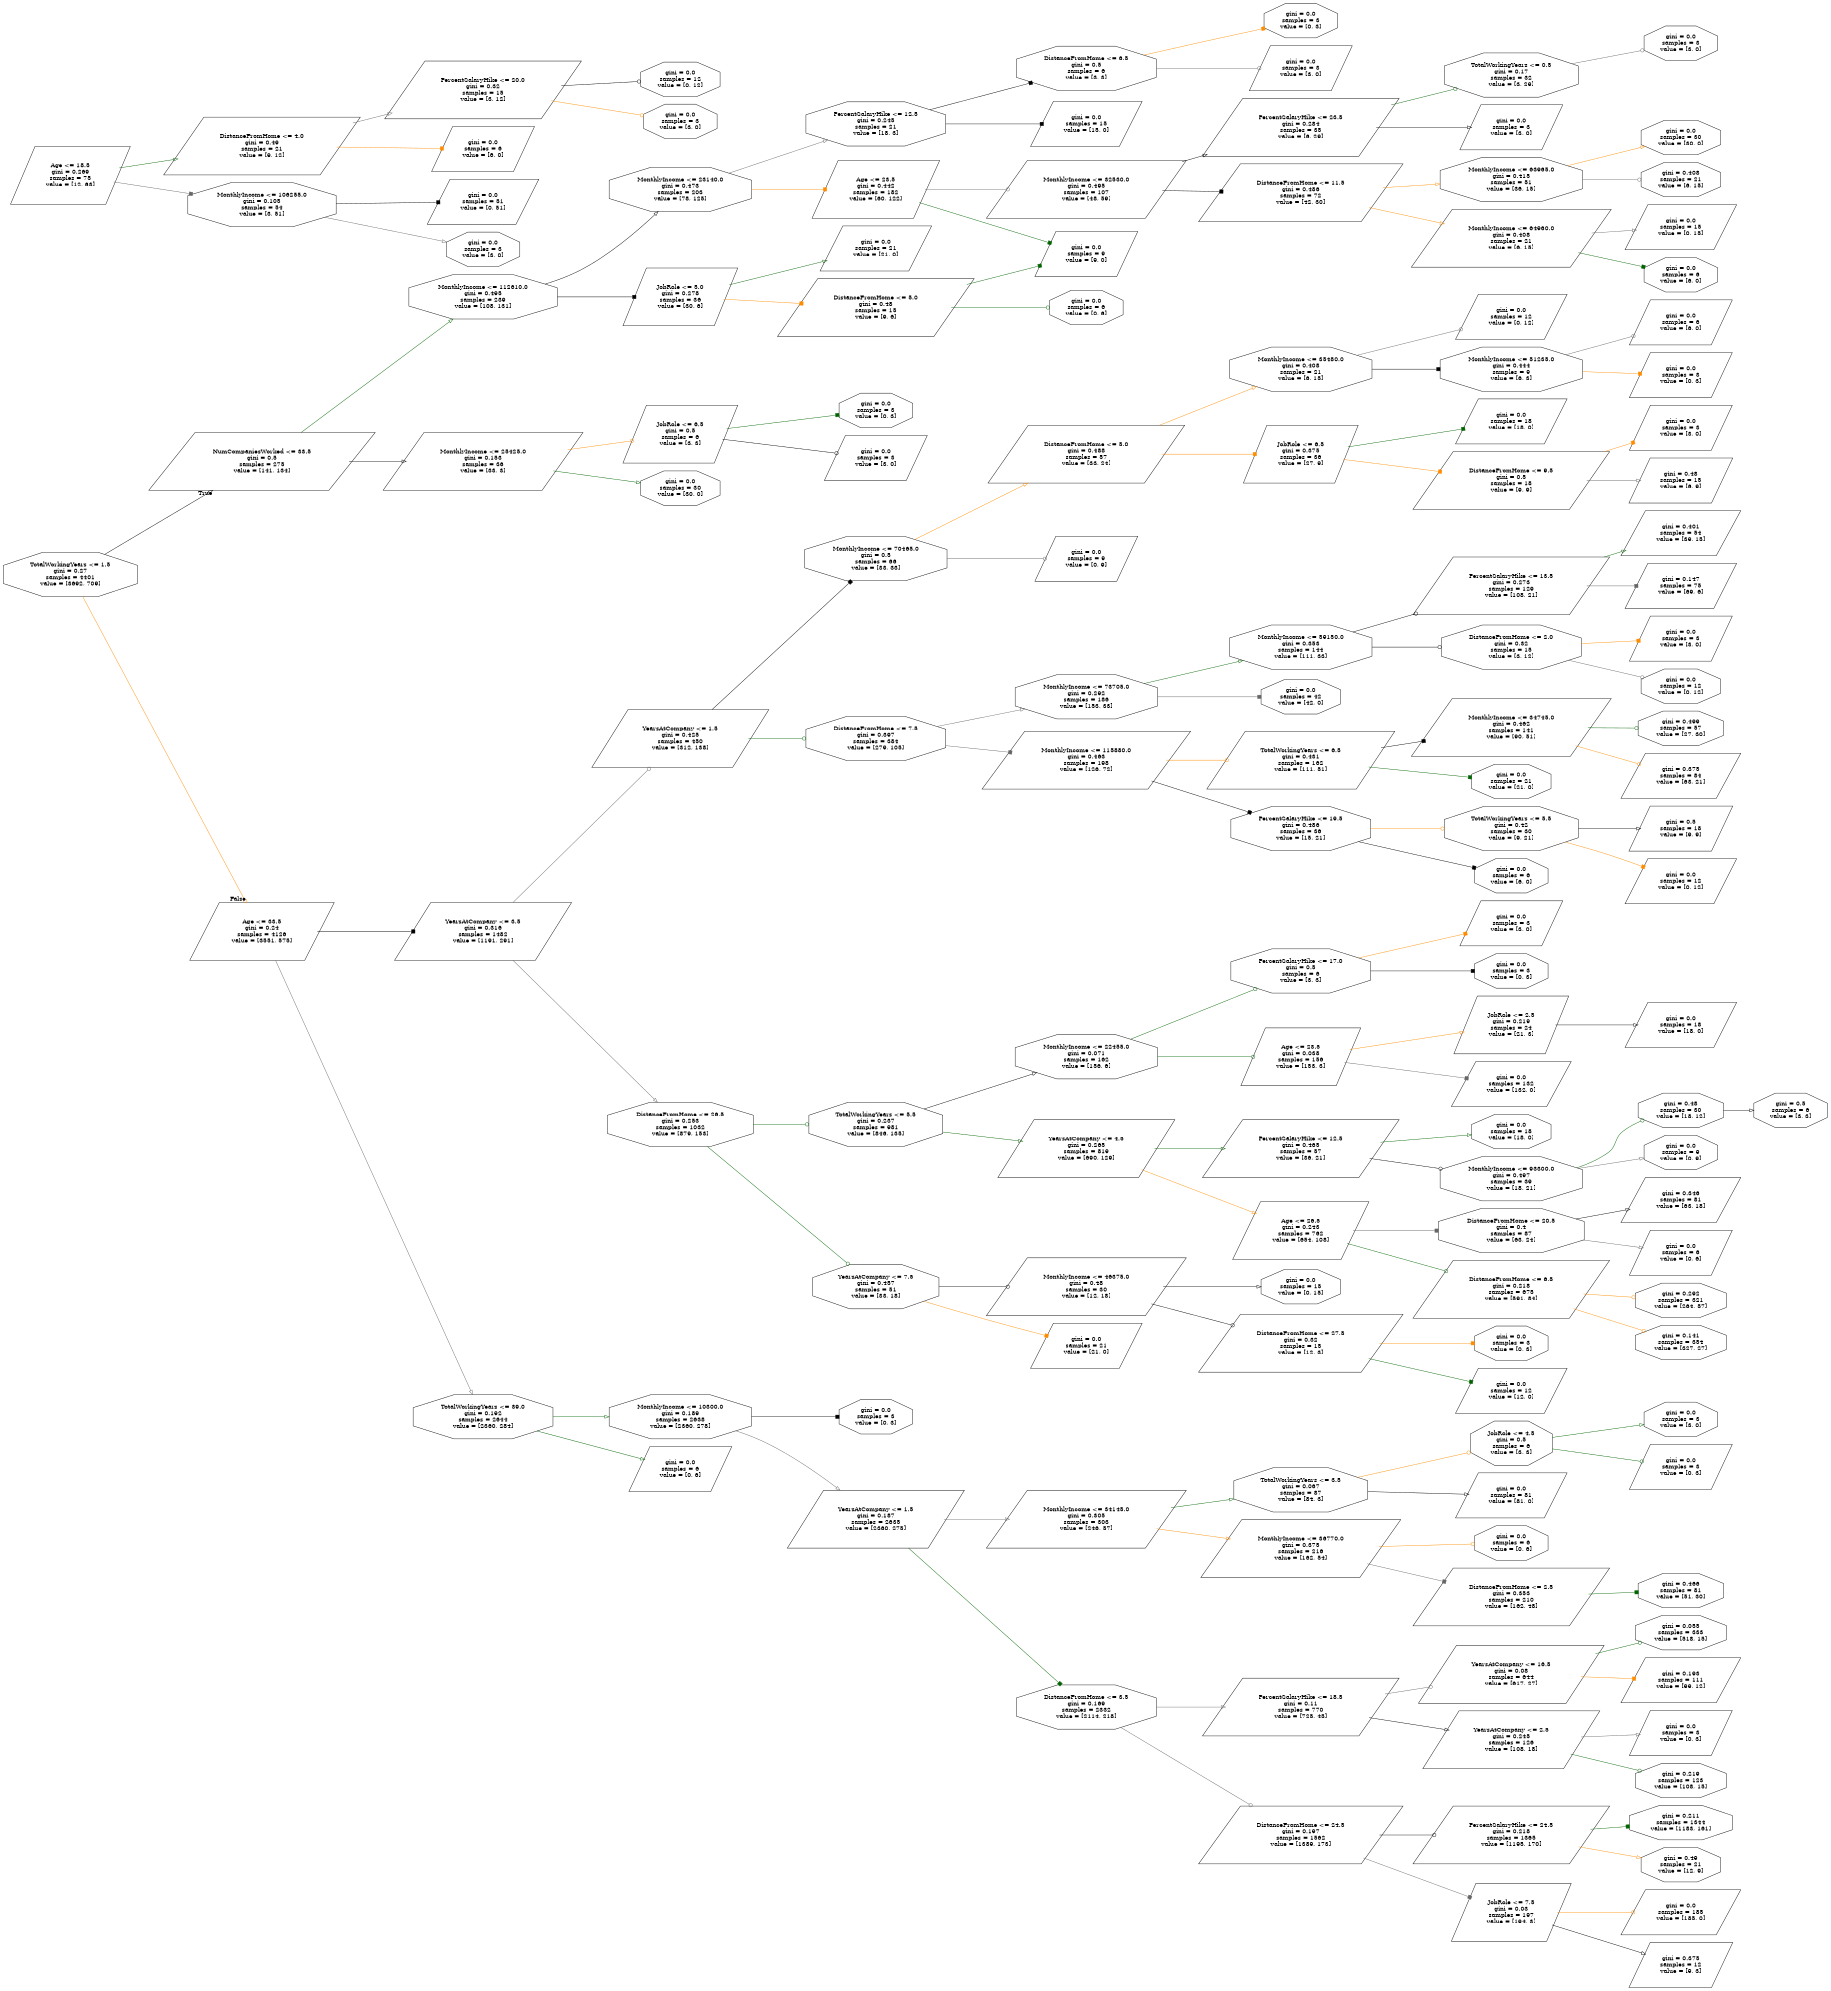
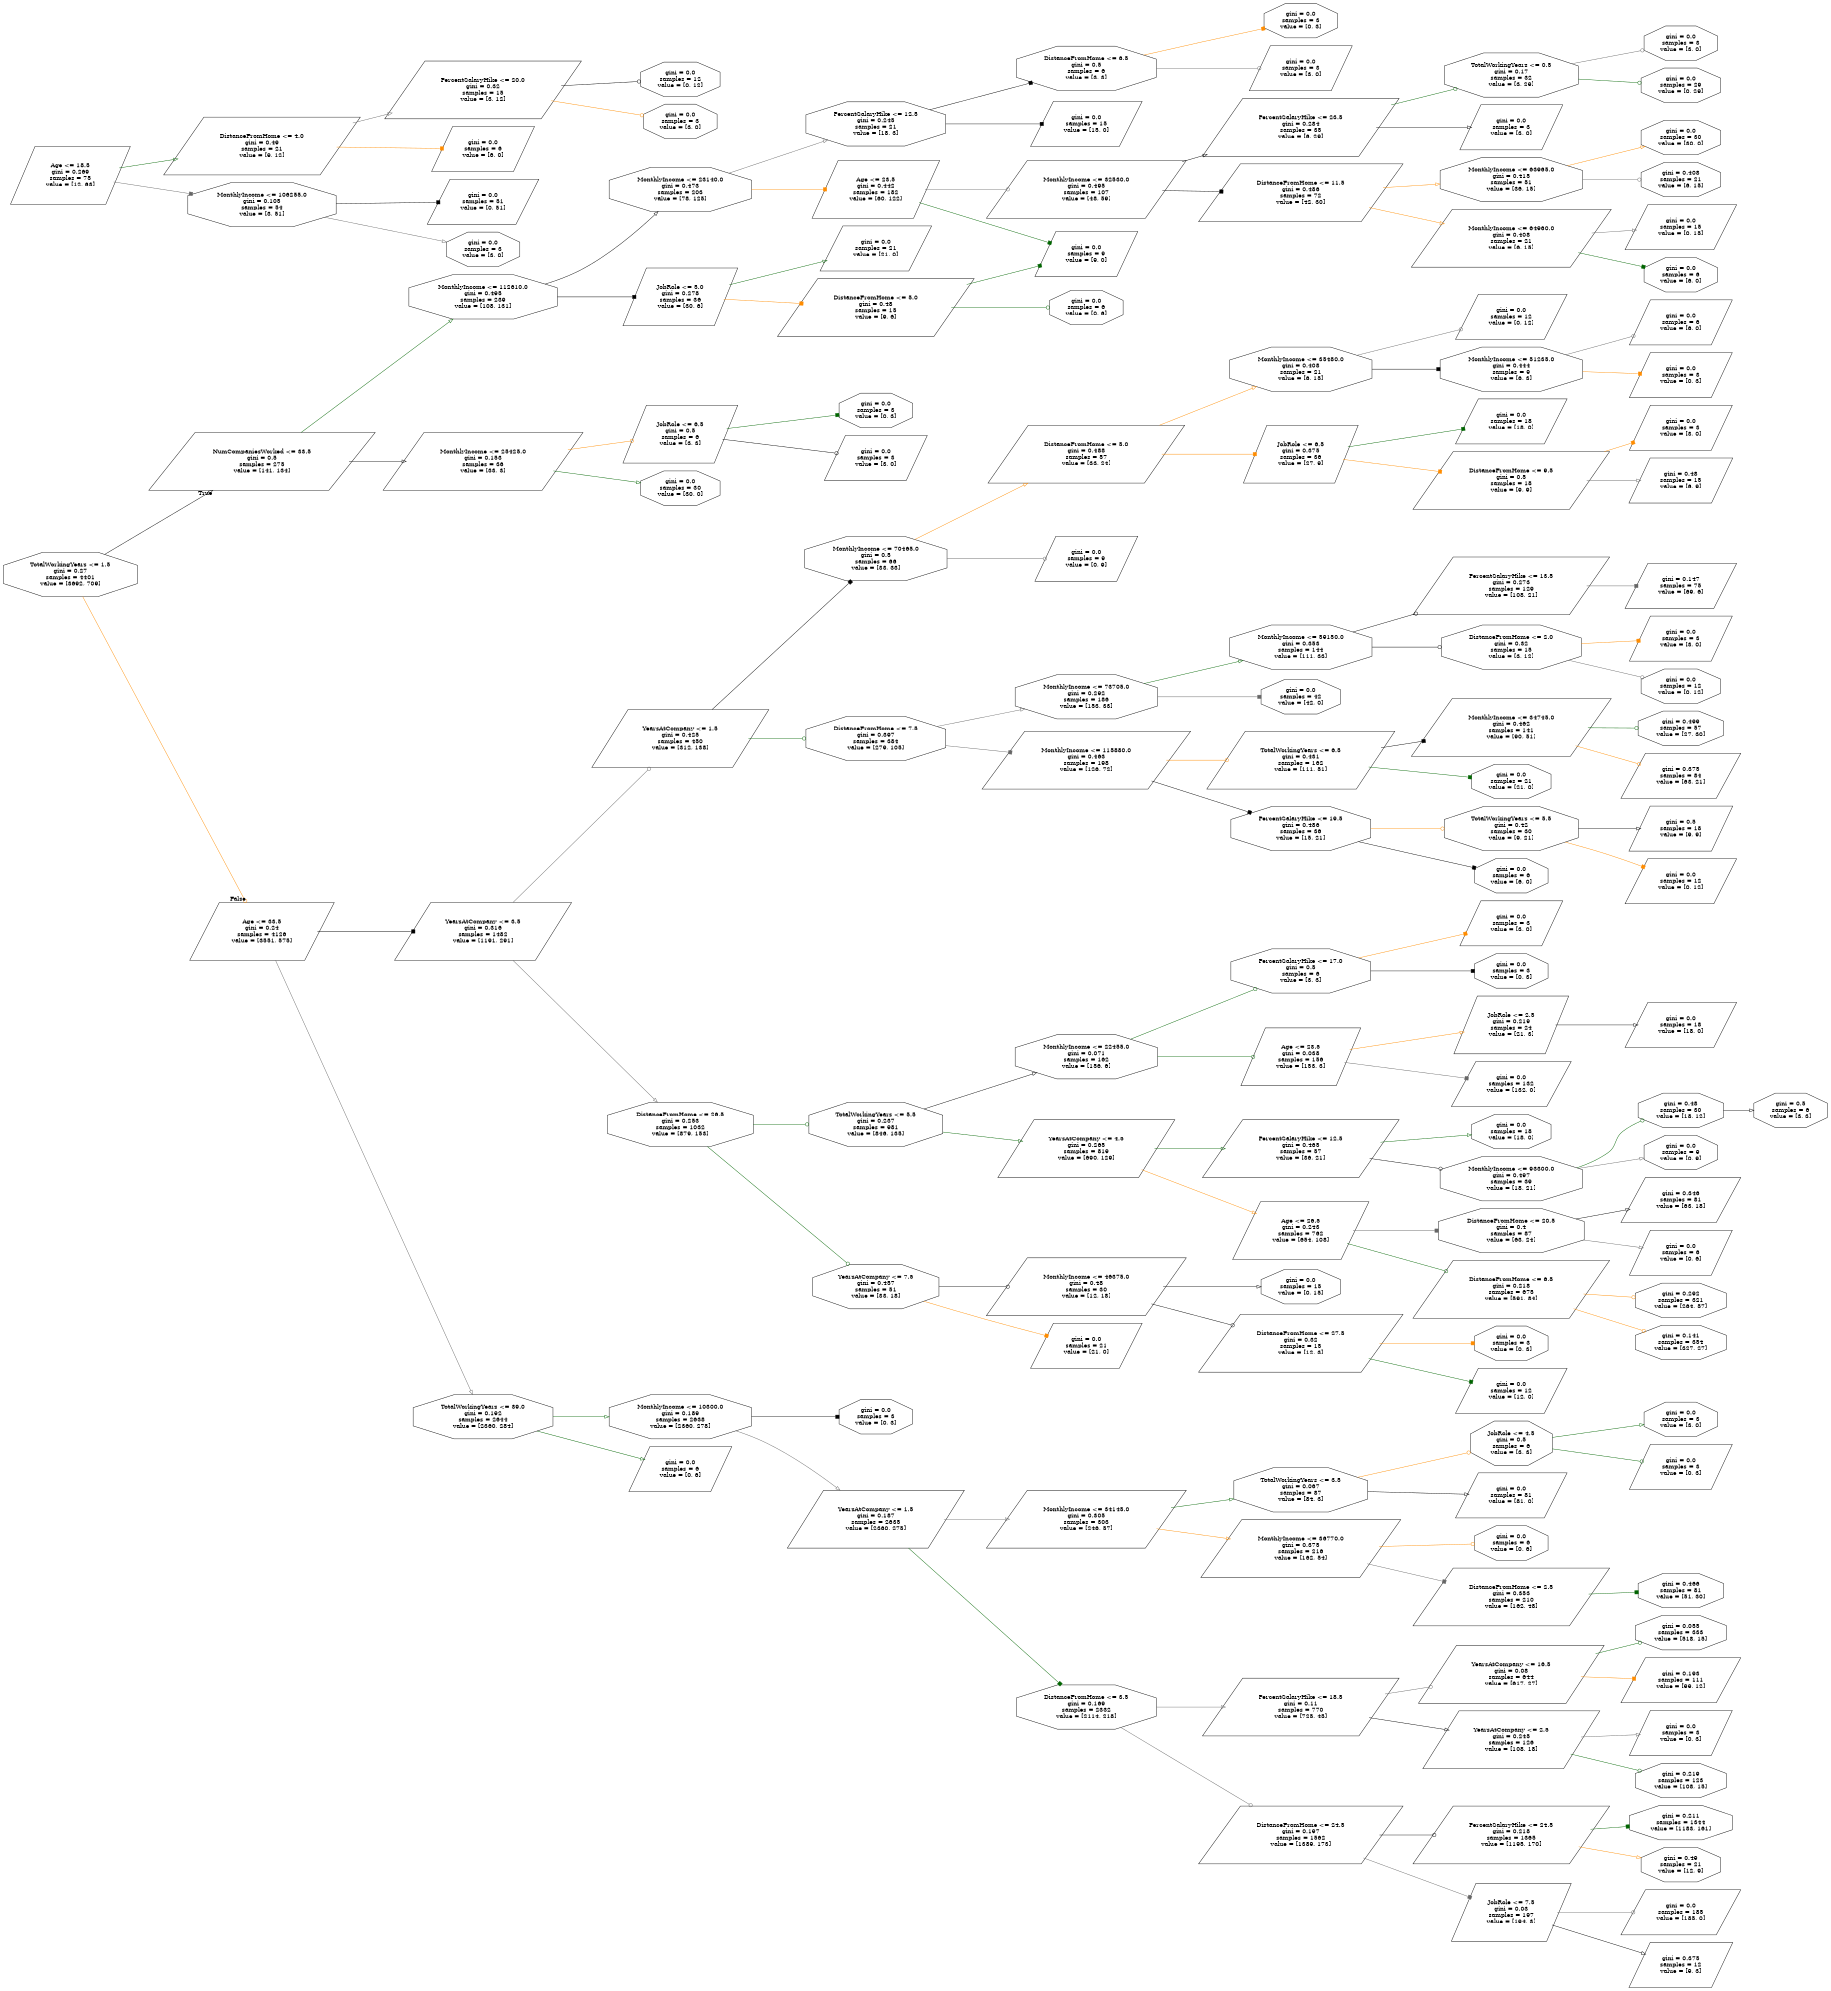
node "gini = 0.0 samples = 29 value = [0, 29]": added
node "gini = 0.401 samples = 54 value = [39, 15]": removed
edge "JobRole <= 7.5 gini = 0.03 samples = 197 value = [194, 3]" -> "gini = 0.0 samples = 185 value = [185, 0]": color darkorange -> gray40
